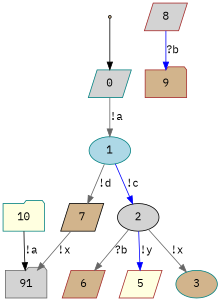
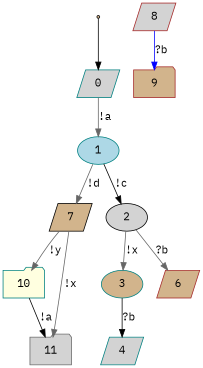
edge "1" -> "2": color blue -> black
edge "7" -> "10": added, label "!y"
node "91": label "91" -> "11"
node "5": removed
node "4": added
